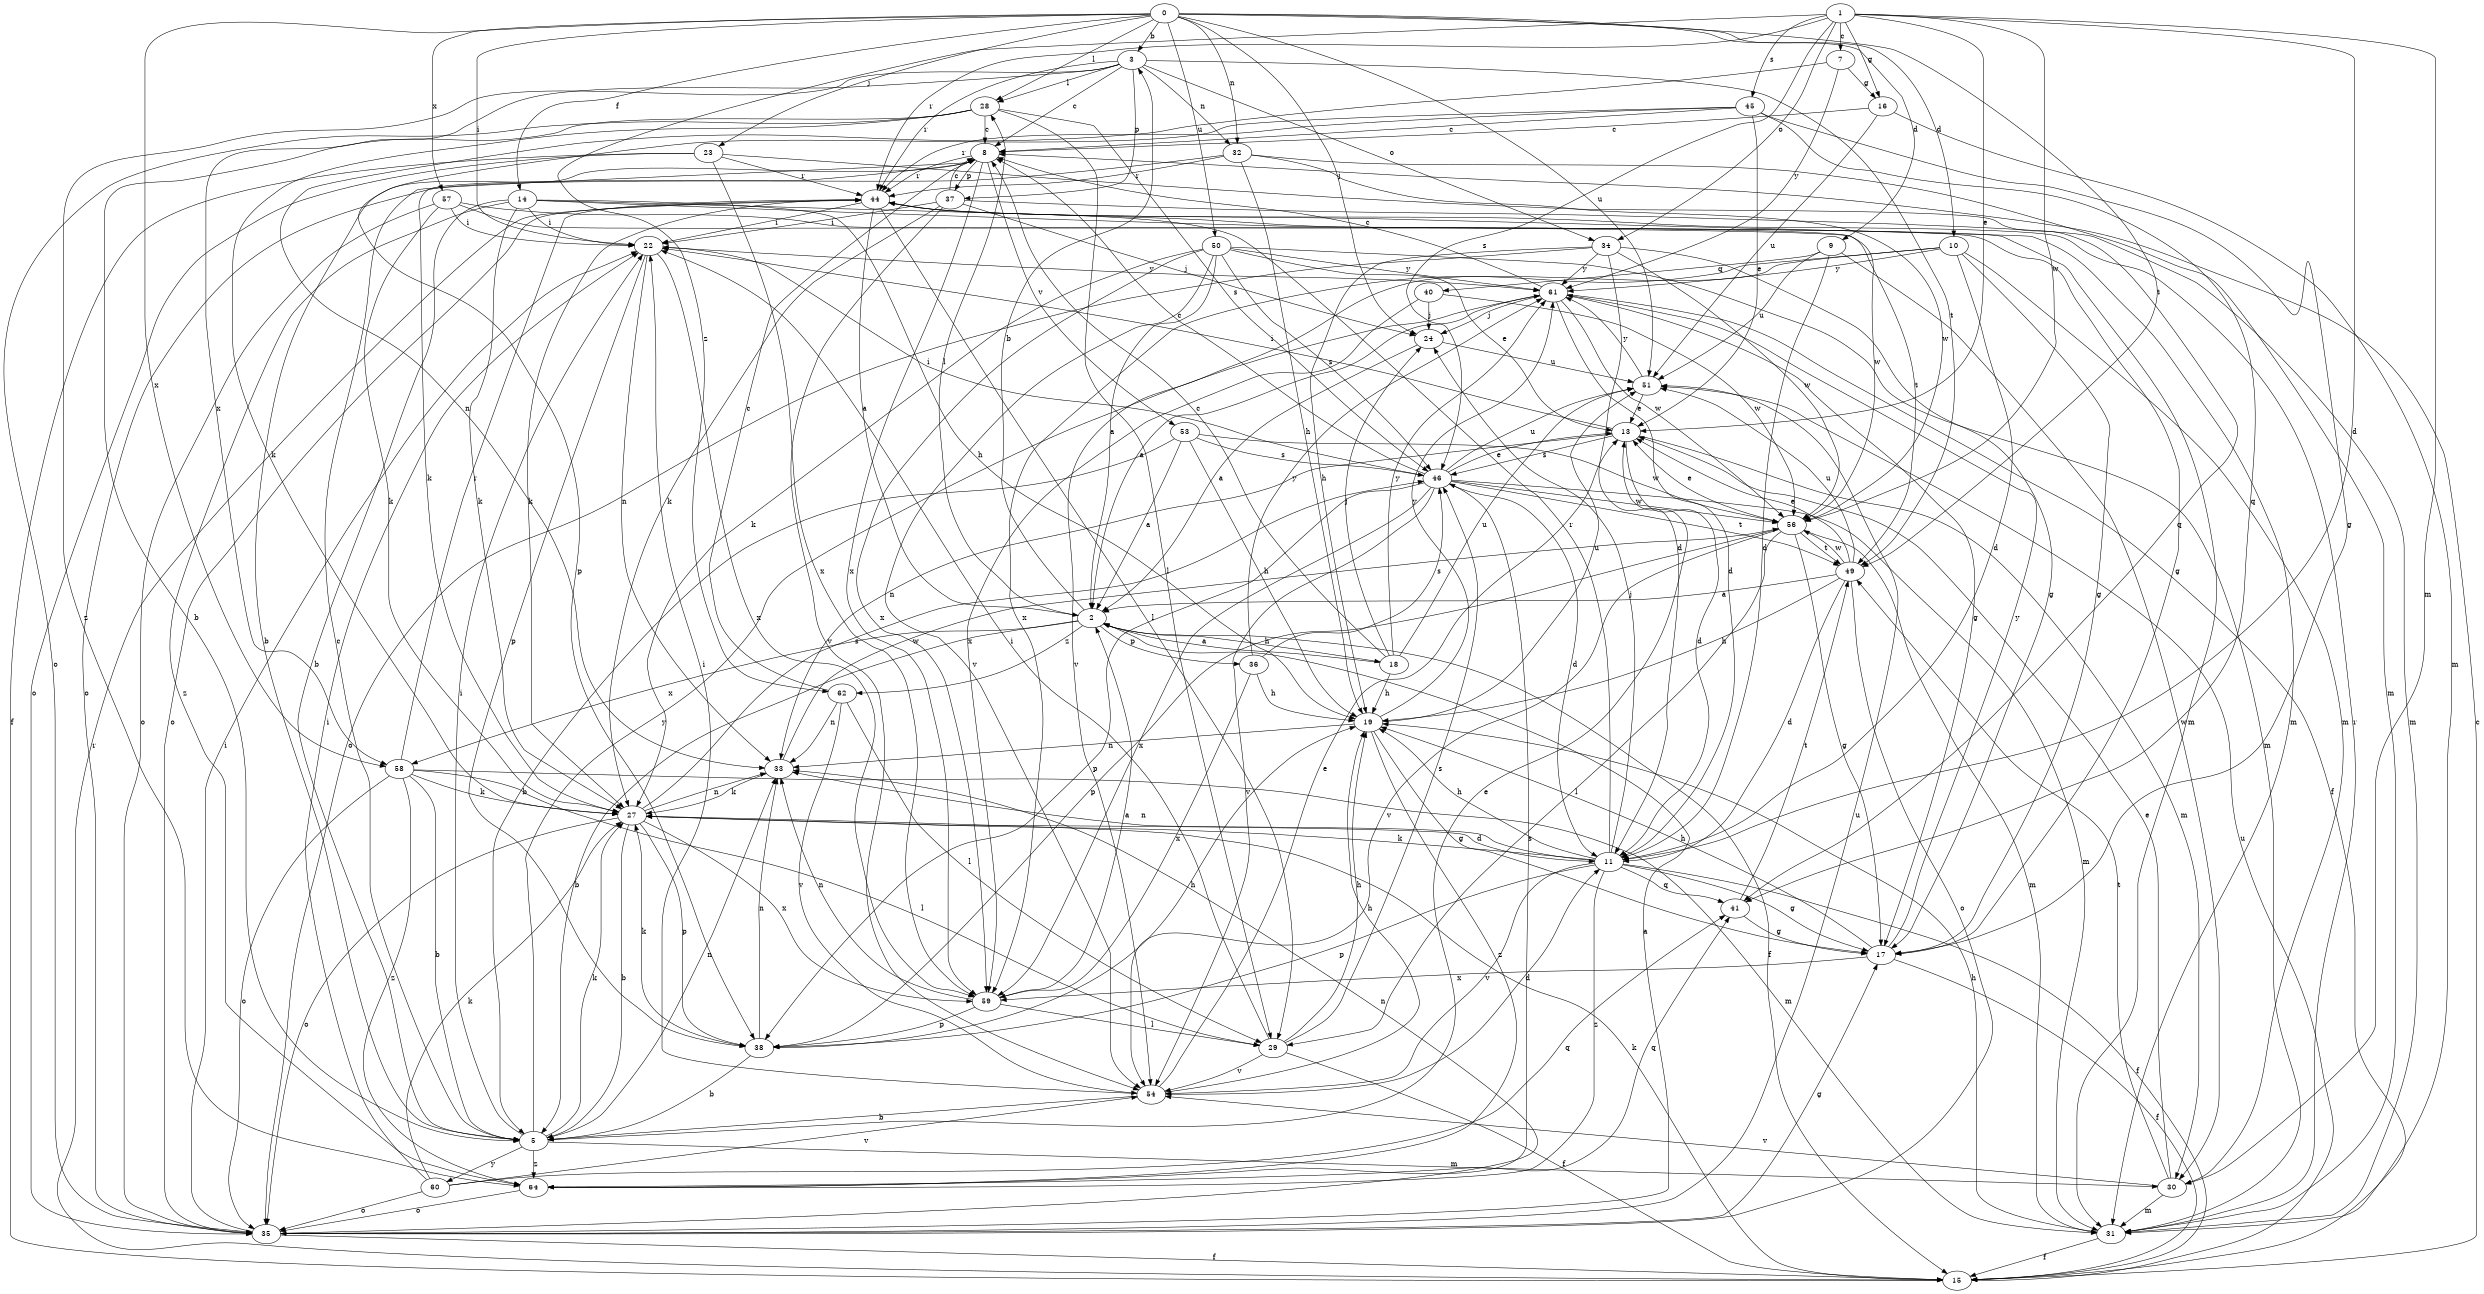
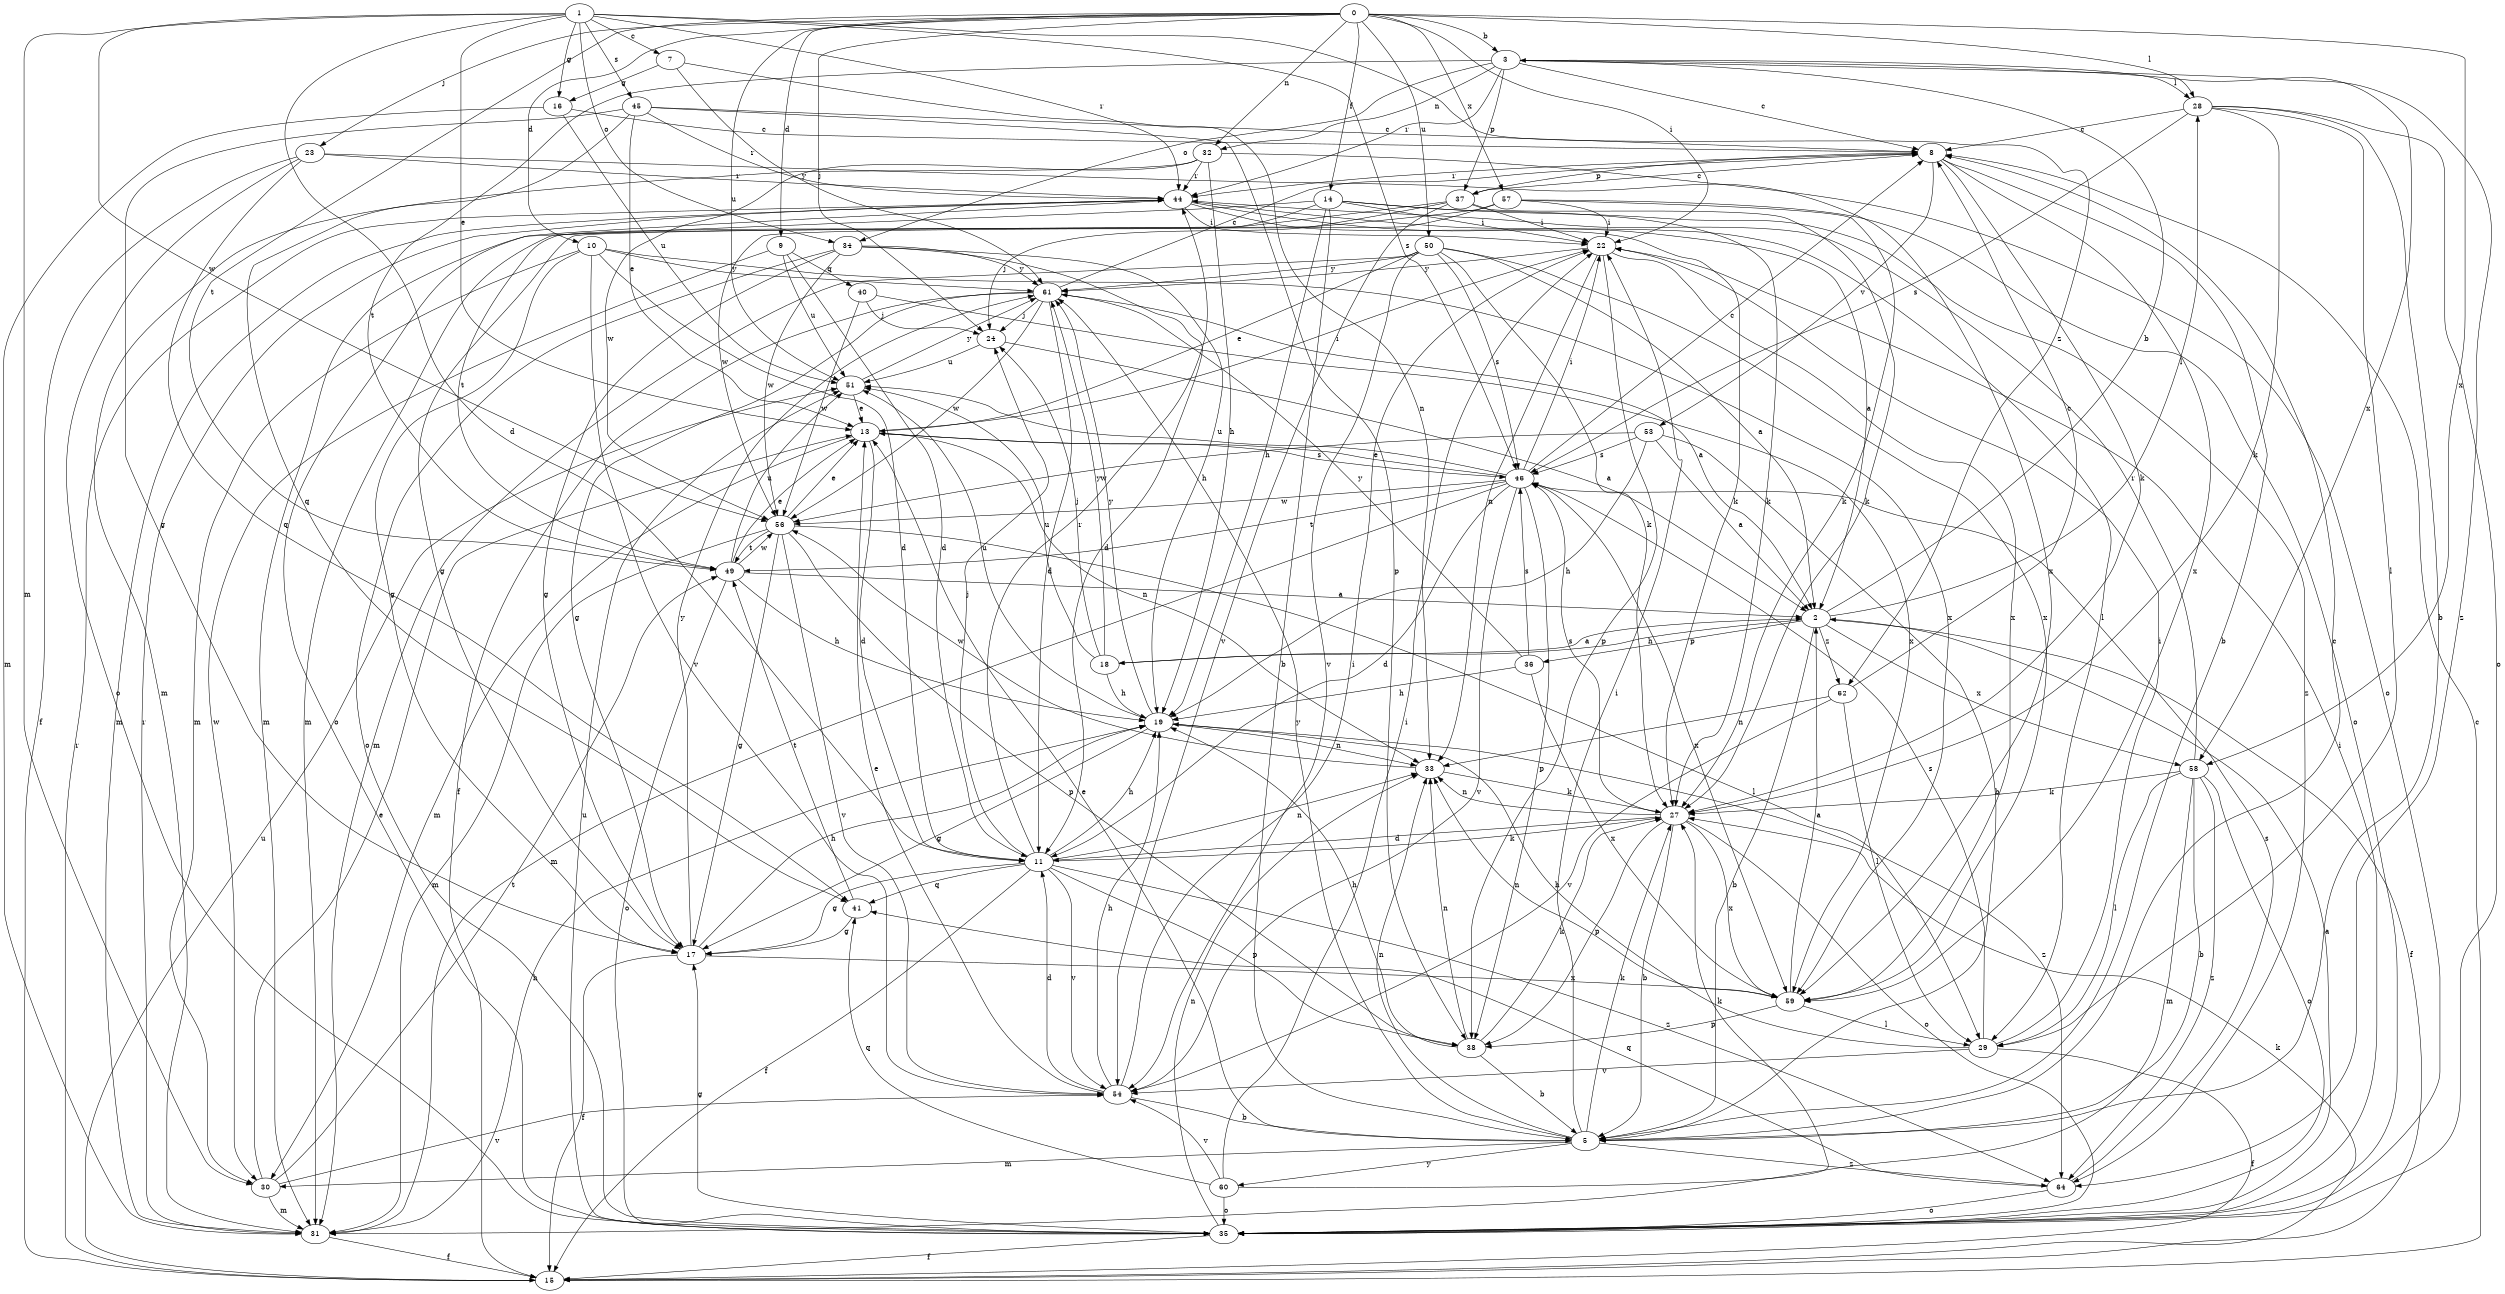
edge "18" -> "8": removed, label "c"
edge "49" -> "11": removed, label "d"
